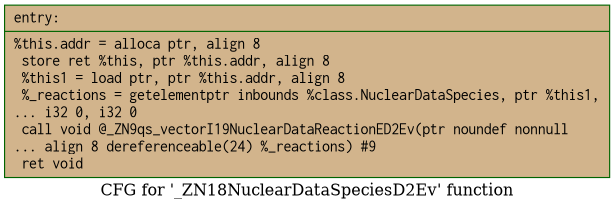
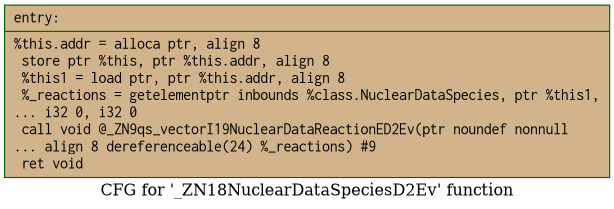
node "entry:": text "store ret %this, ptr %this.addr, align 8" -> "store ptr %this, ptr %this.addr, align 8"
